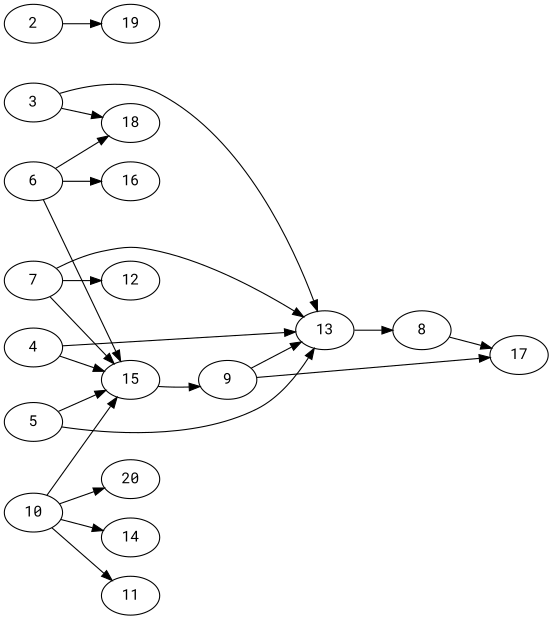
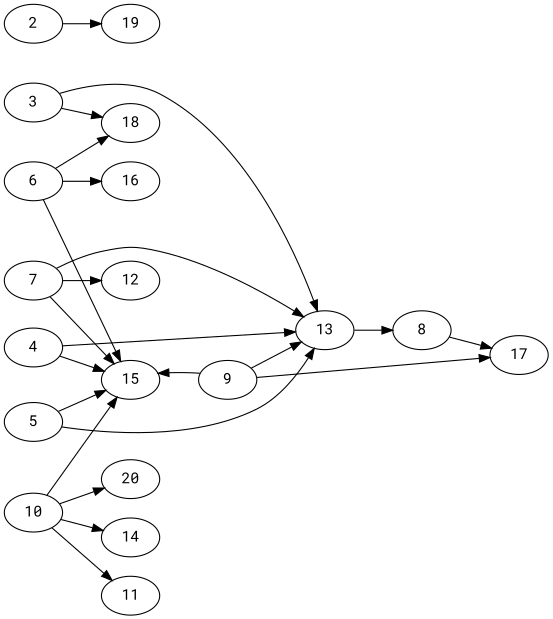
edge "15" -> "9": reversed
